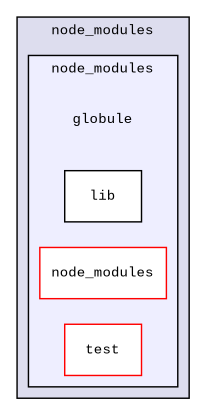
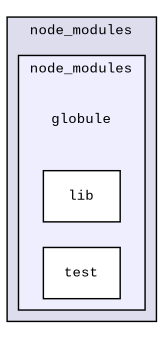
node "node_modules": removed
node "test": color red -> black
